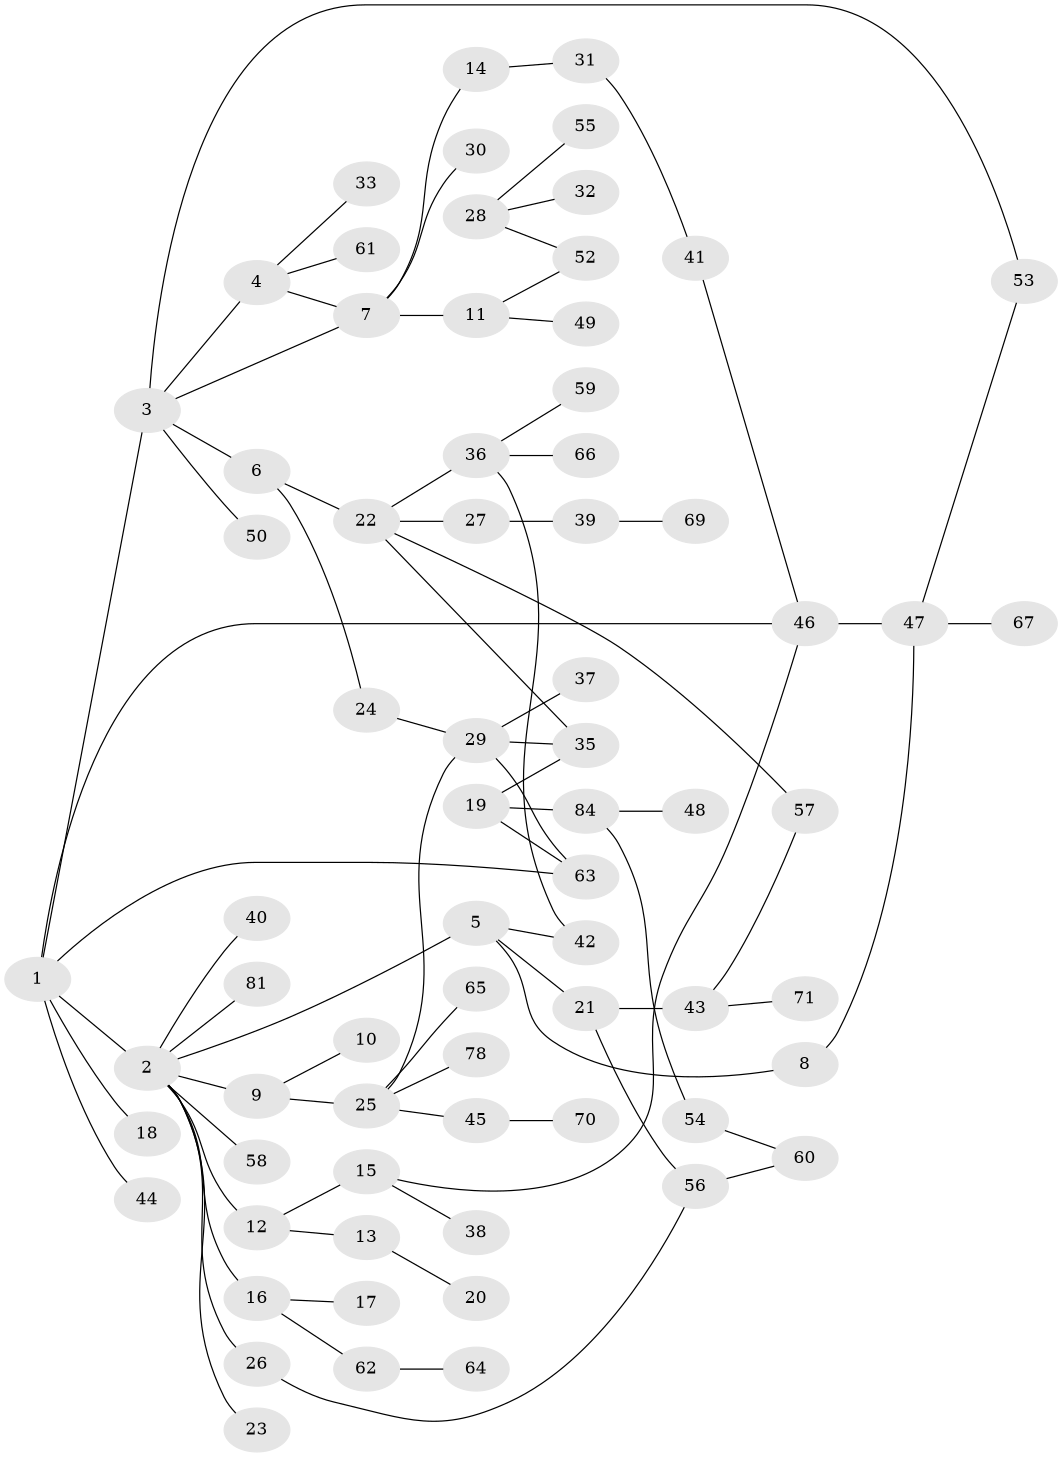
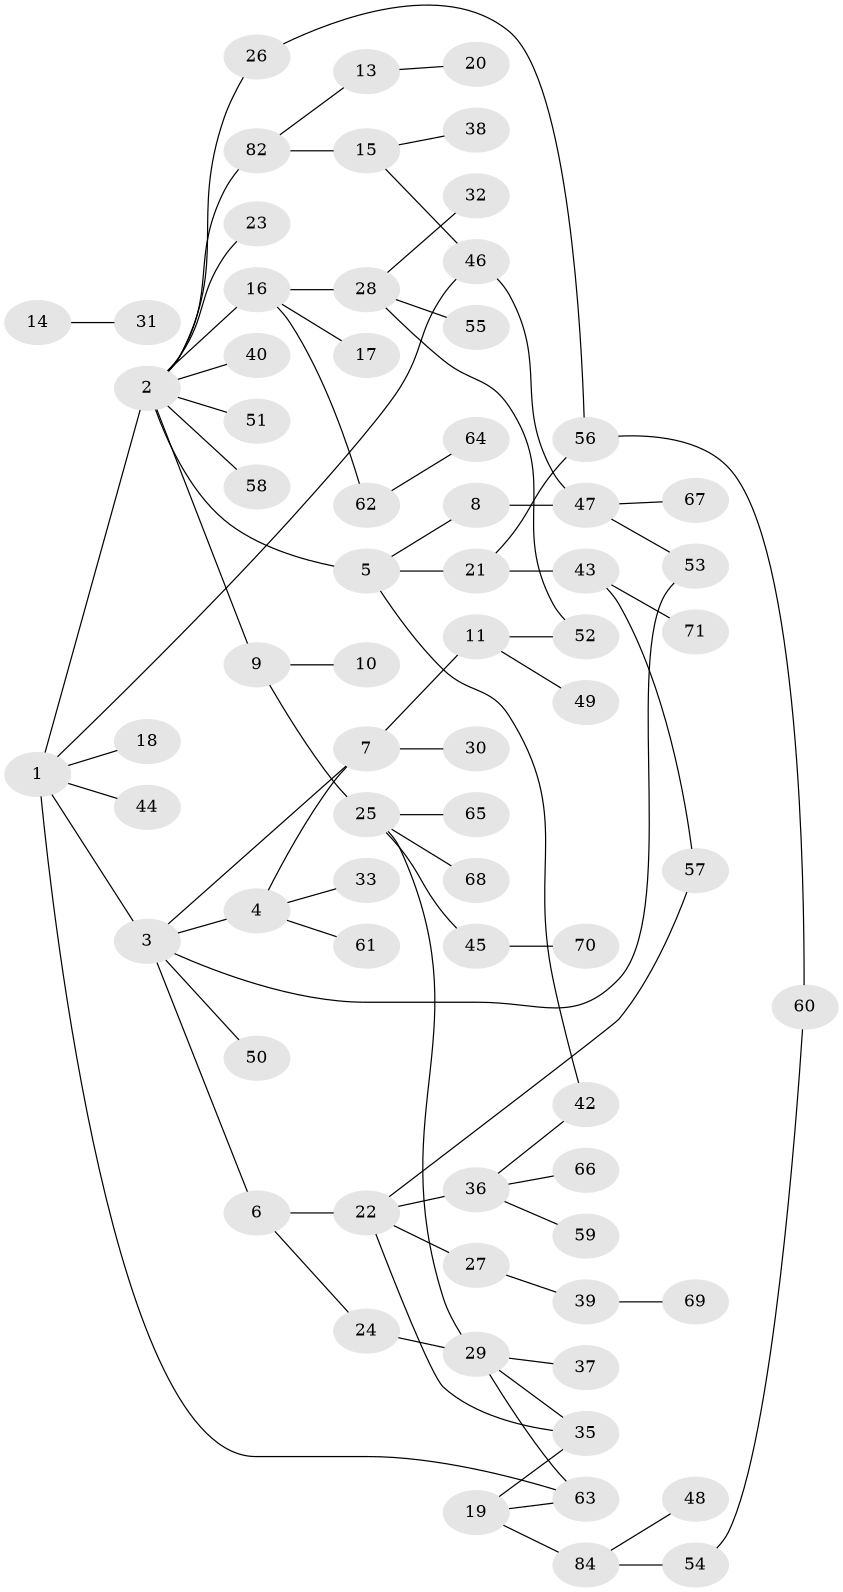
edge "14" -- "7": removed
node "41": removed
edge "16" -- "28": added
node "81": label "81" -> "51"
node "78": label "78" -> "68"
node "12": label "12" -> "82"
